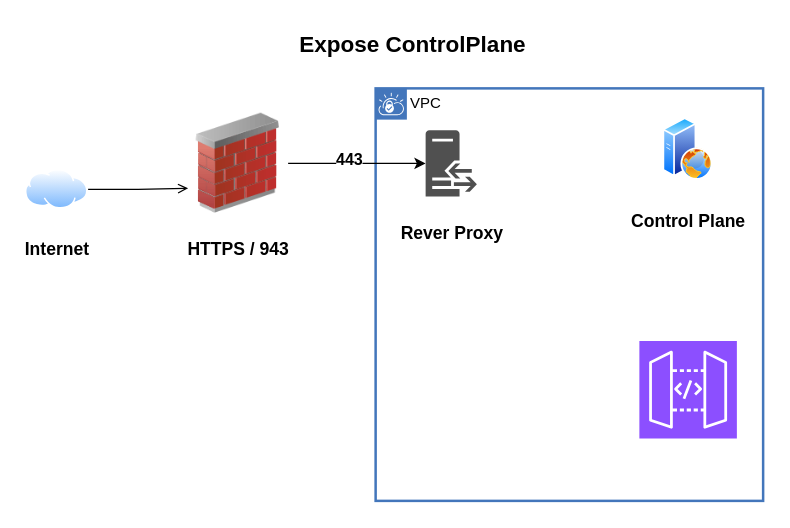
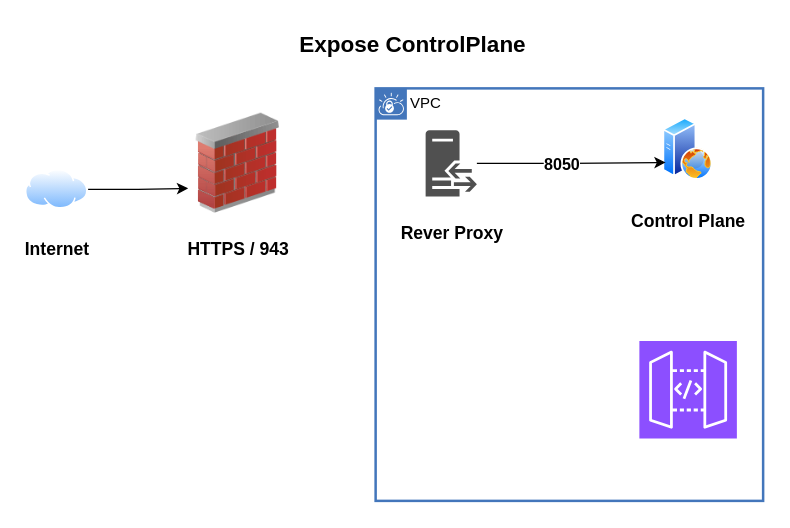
edge "HTTPS / 943" -> "Rever Proxy": removed, label "443"
edge "Rever Proxy" -> "Control Plane": added, label "8050"
edge "Internet" -> "HTTPS / 943": arrowhead open -> classic
